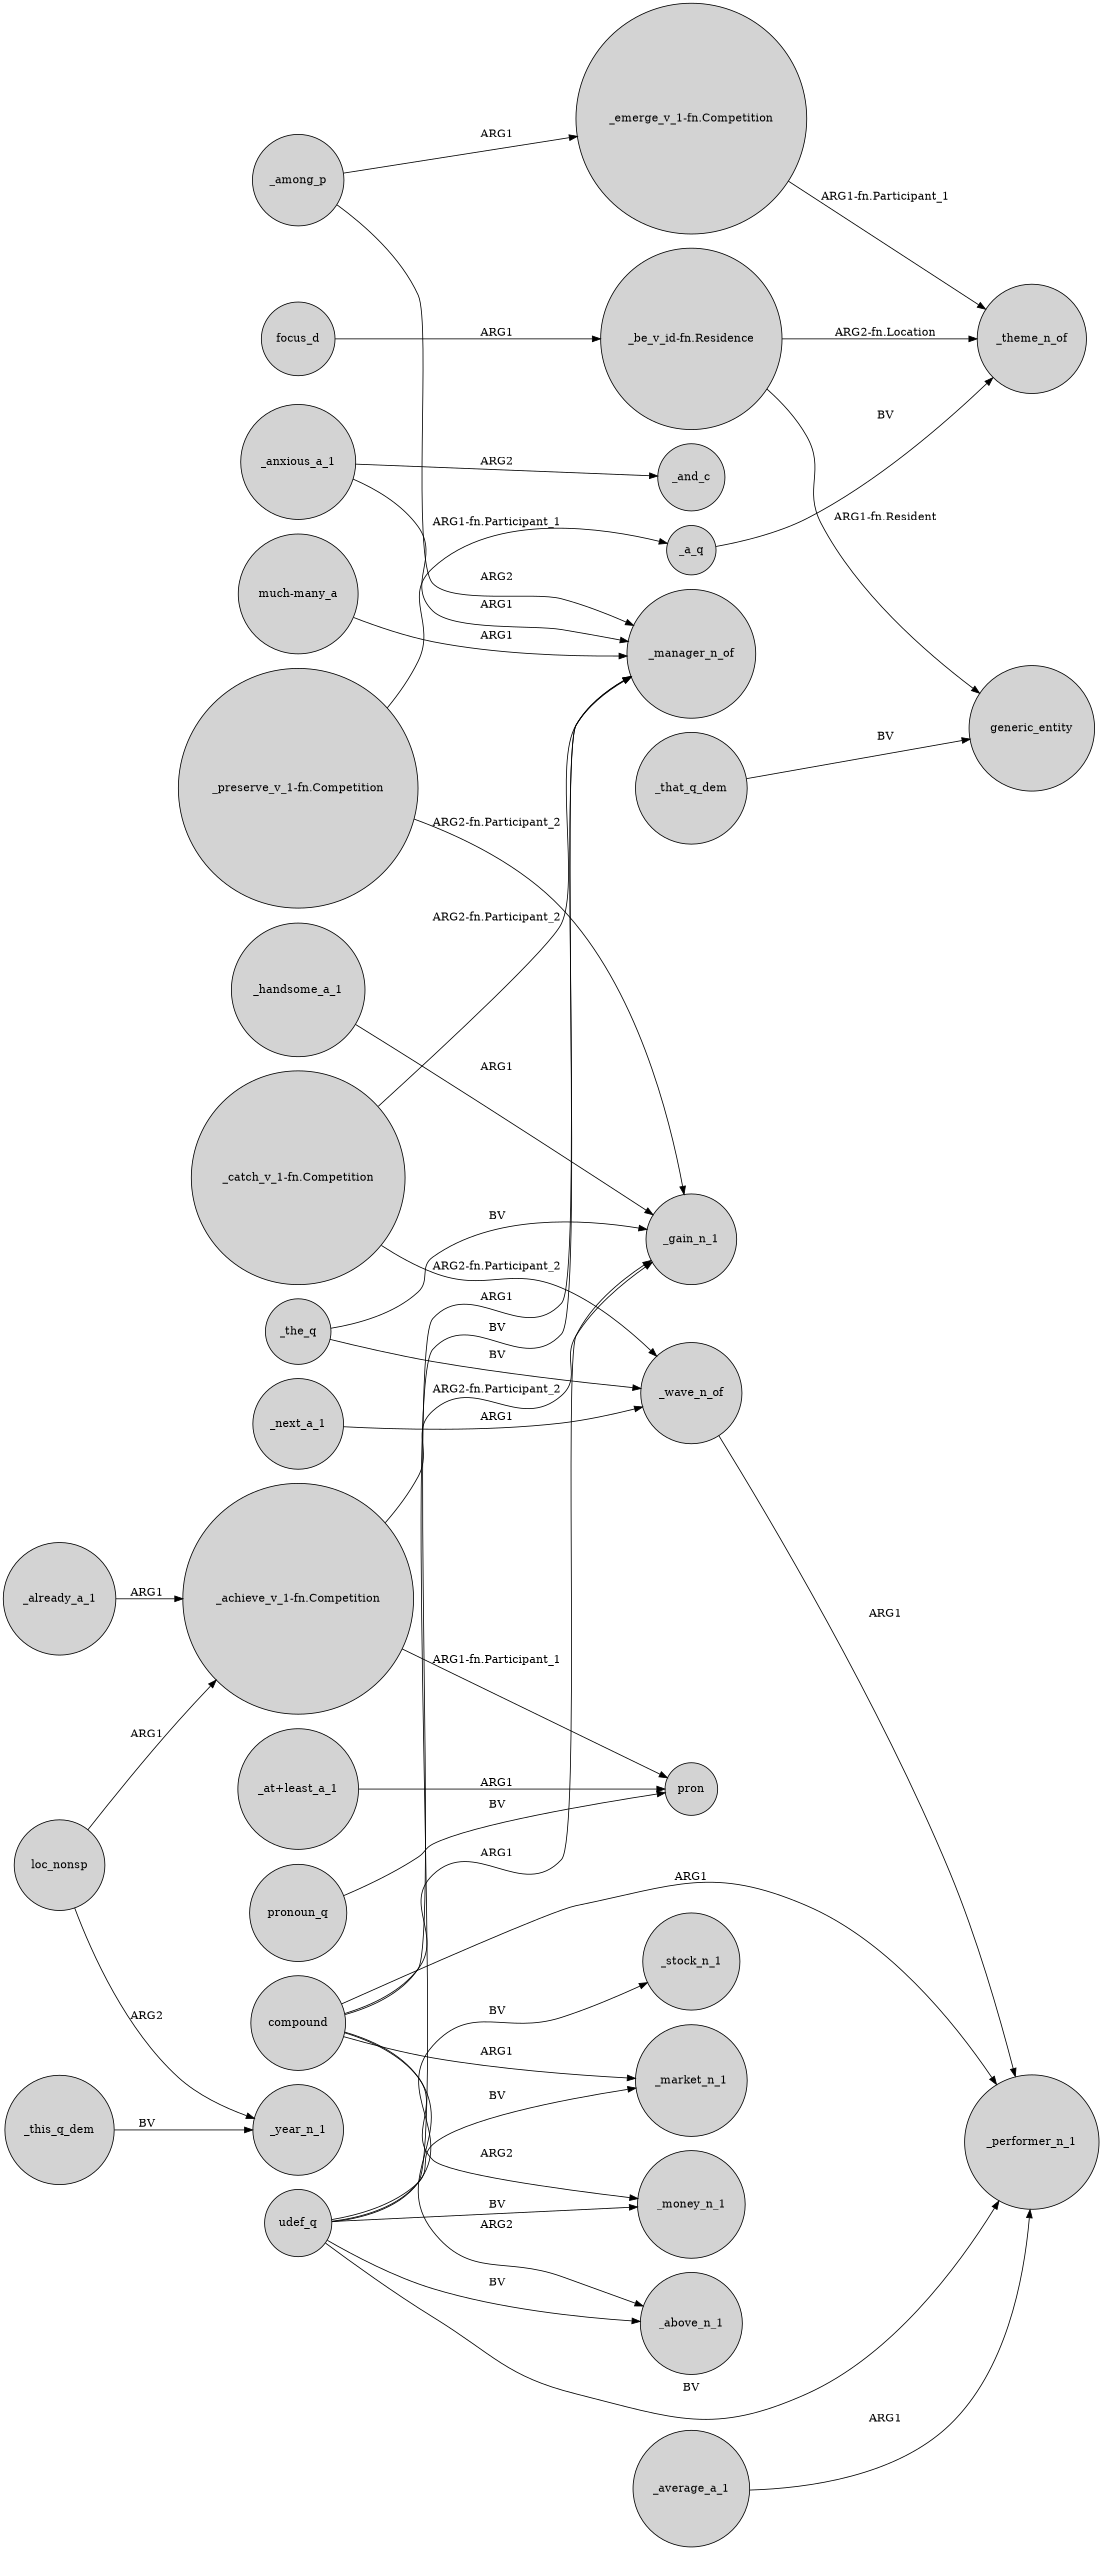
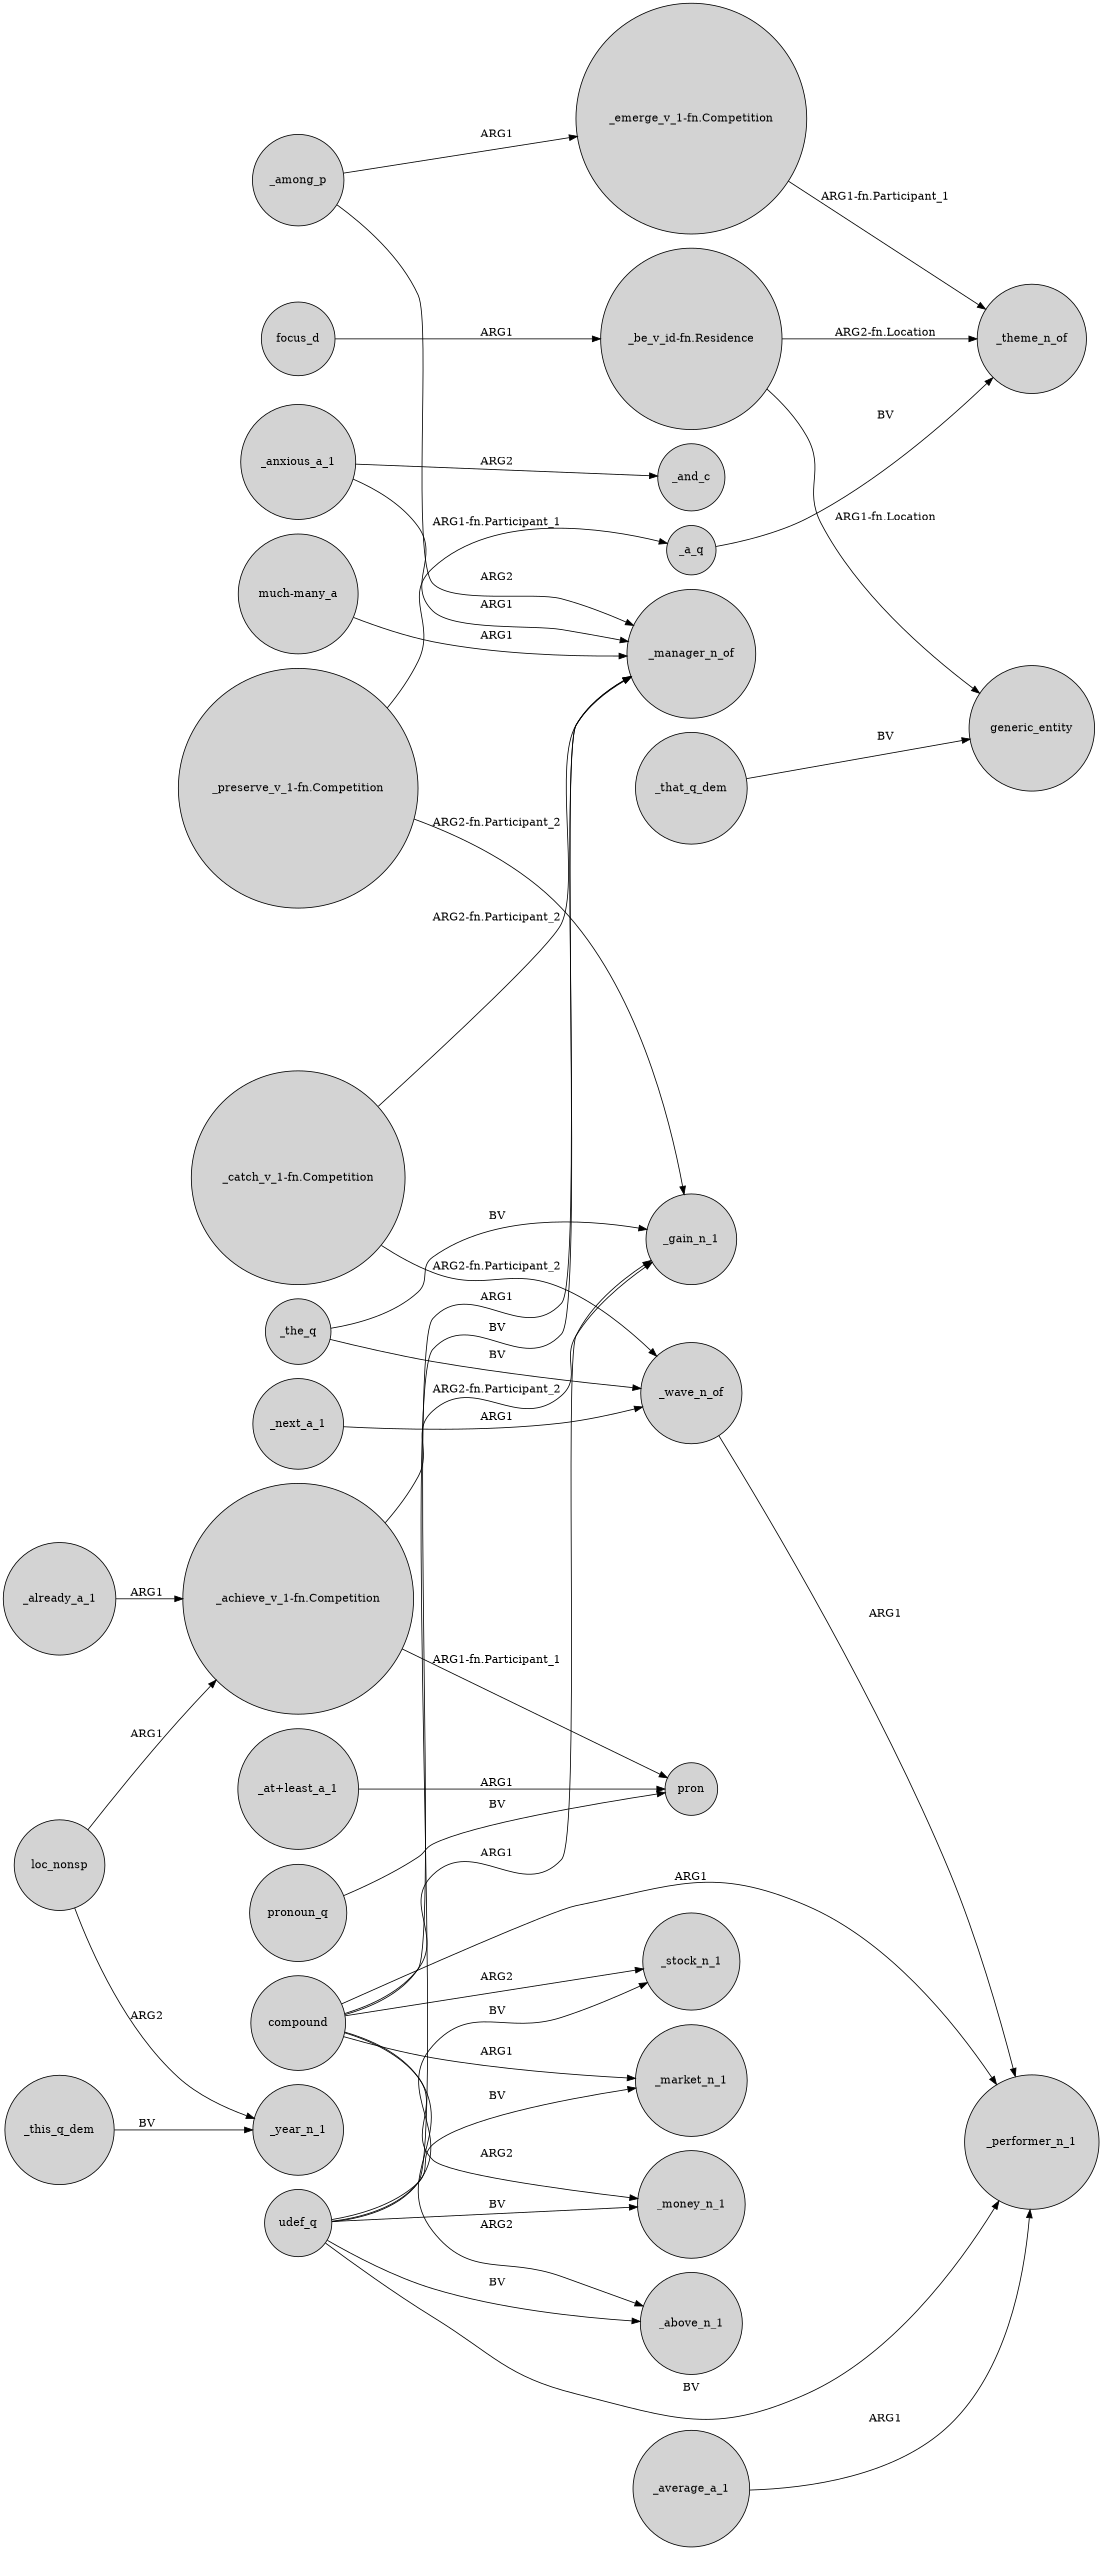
edge "_be_v_id-fn.Residence" -> "generic_entity": label "ARG1-fn.Resident" -> "ARG1-fn.Location"
node "_handsome_a_1": removed
edge "compound" -> "_stock_n_1": added, label "ARG2"
